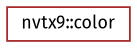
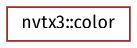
node "nvtx9::color": label "nvtx9::color" -> "nvtx3::color"
